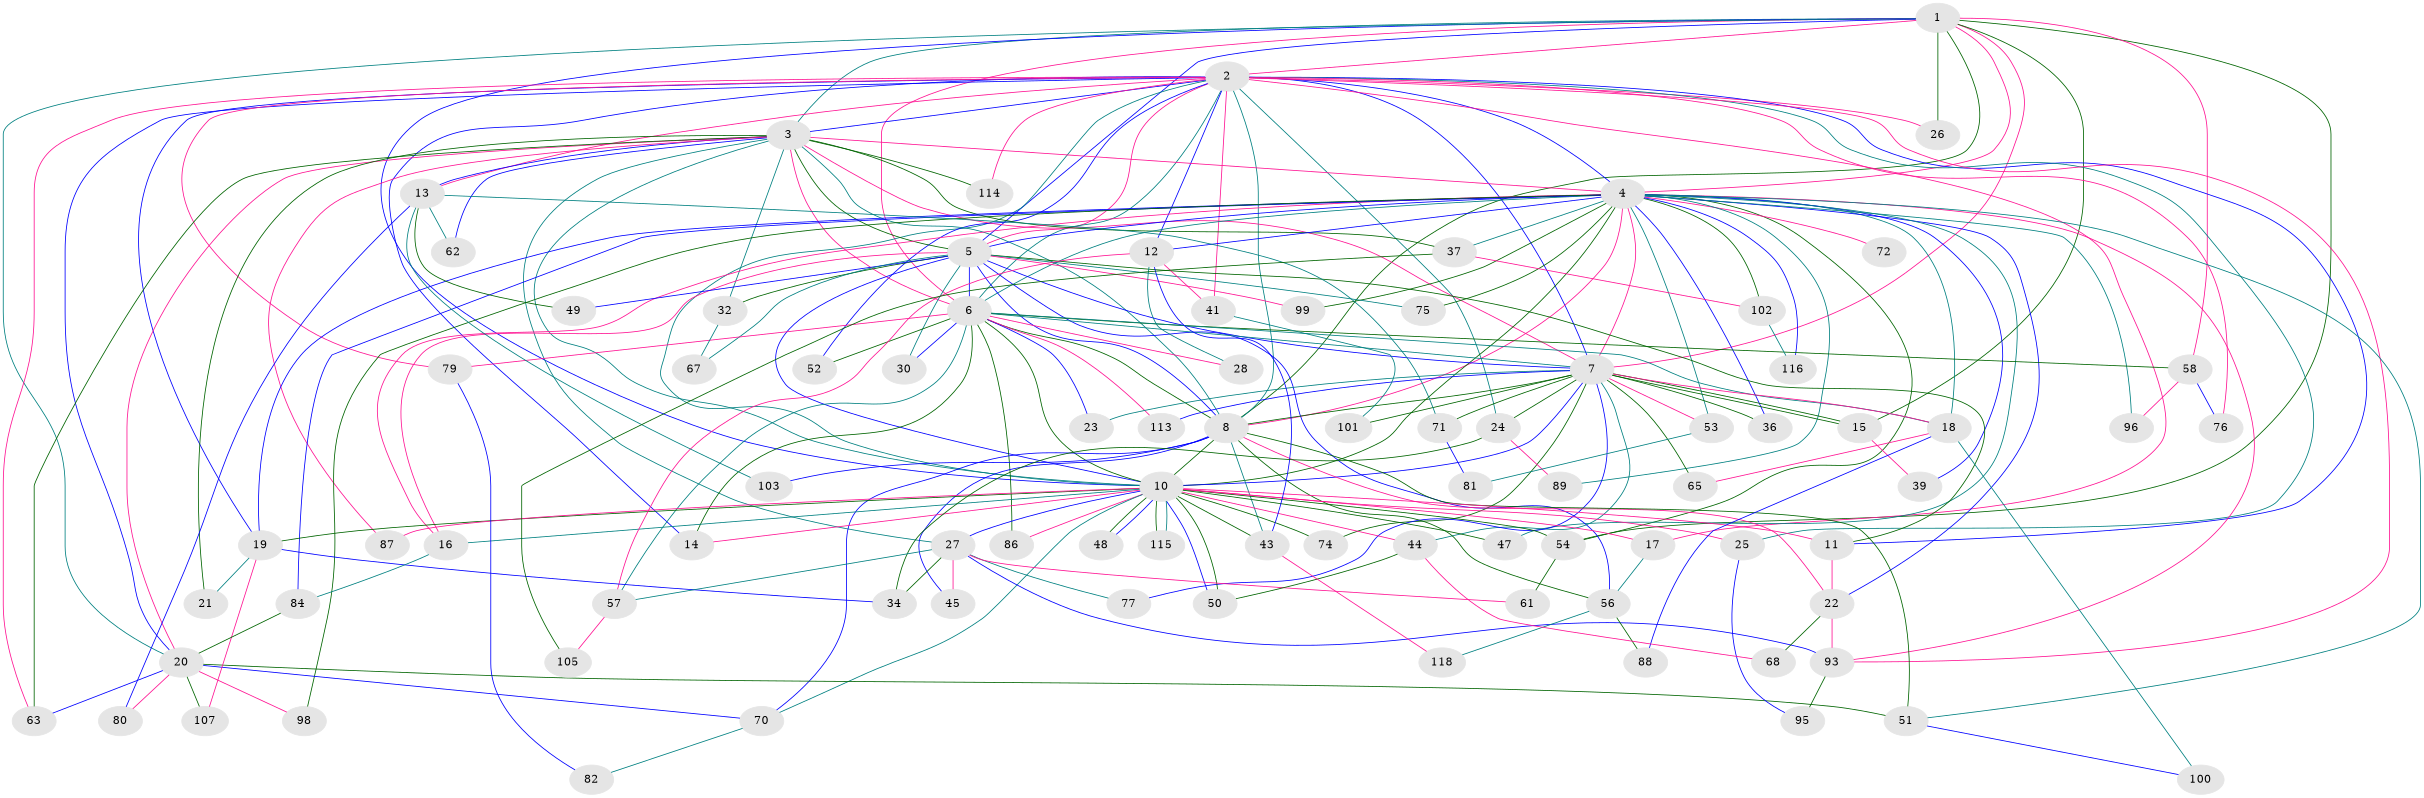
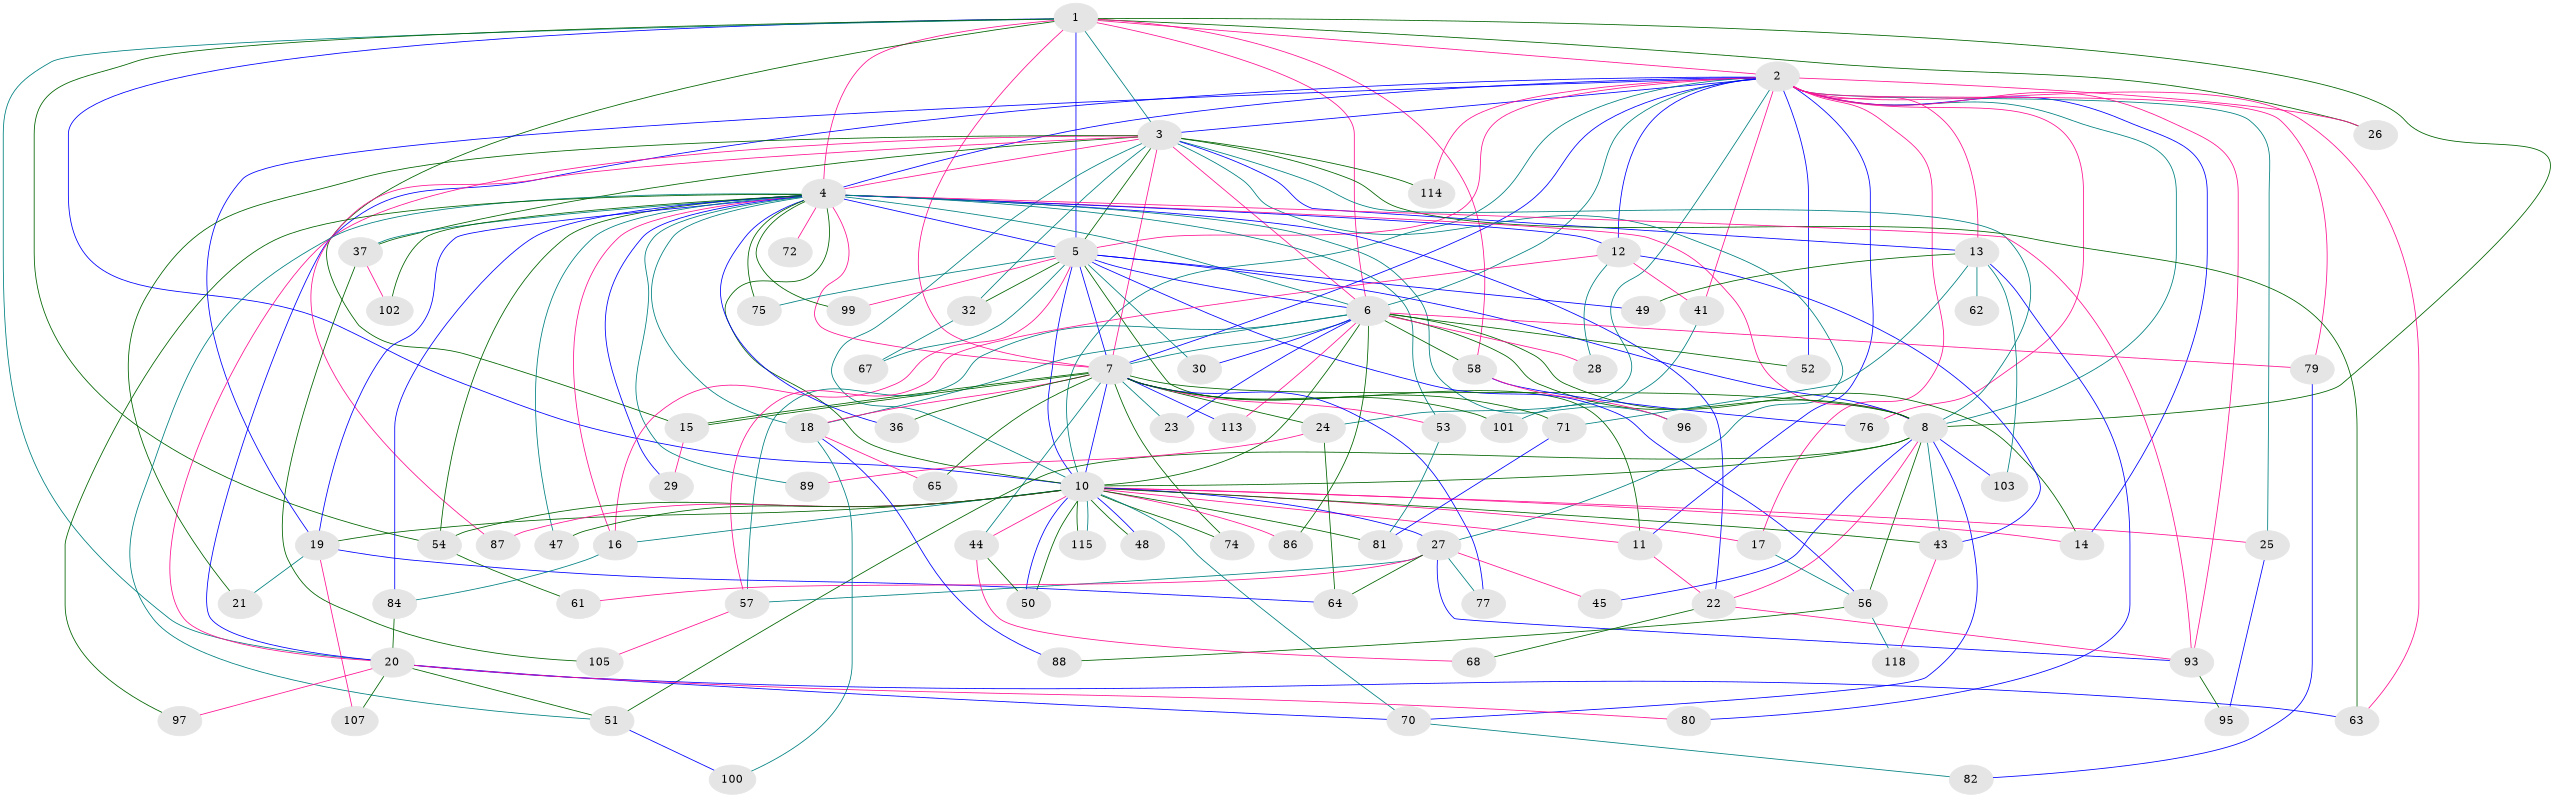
edge "3" -- "62": removed
node "116": removed
node "39": label "39" -> "29"
edge "10" -- "81": added
node "34": label "34" -> "64"
node "98": label "98" -> "97"
